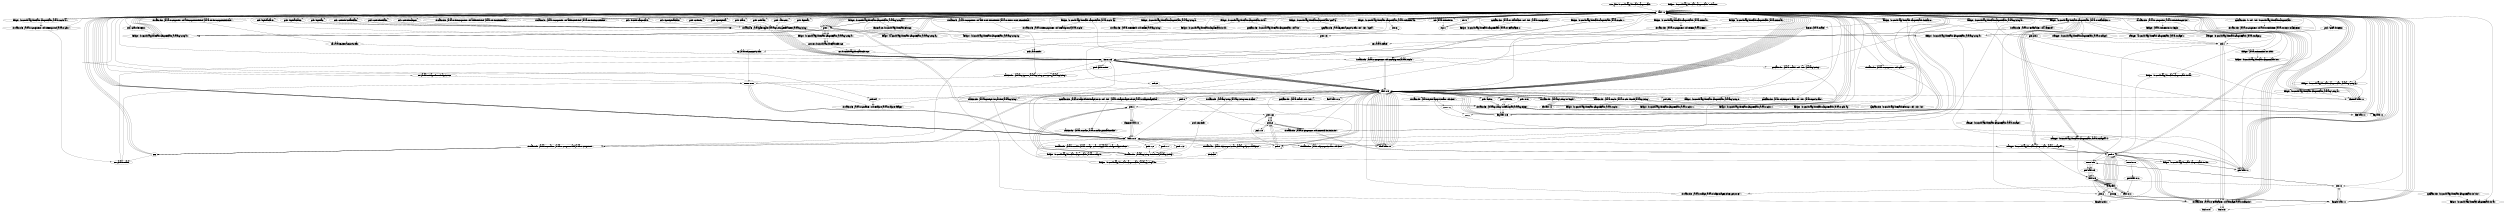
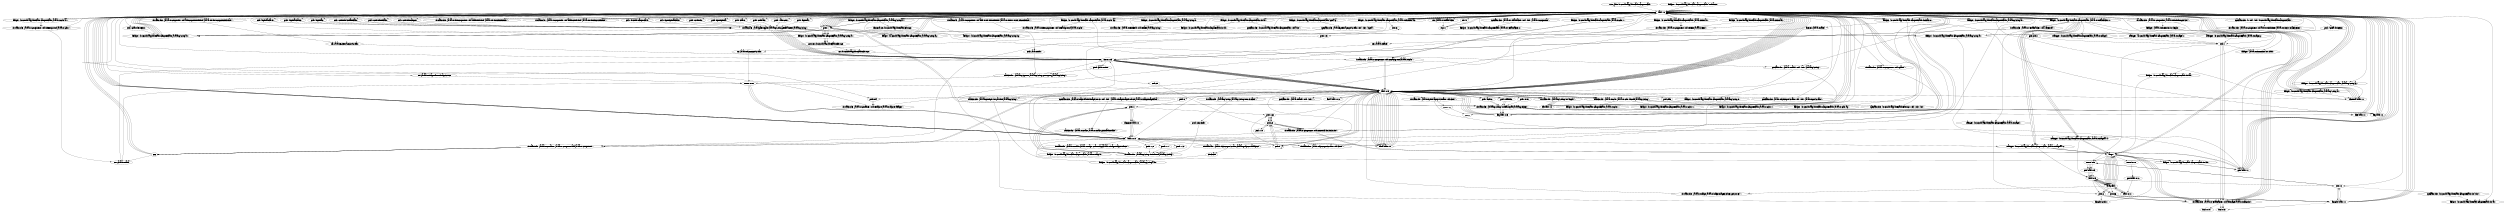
node "new java.awt.Dimension": label "new java.awt.Dimension" -> "new java.awt.MediaTracker"
node "fieldput <br.com.bb.aapj.bbteclado.CampoTeclado: int z>": removed
node "push 0": label "push 0" -> "lang 0"
